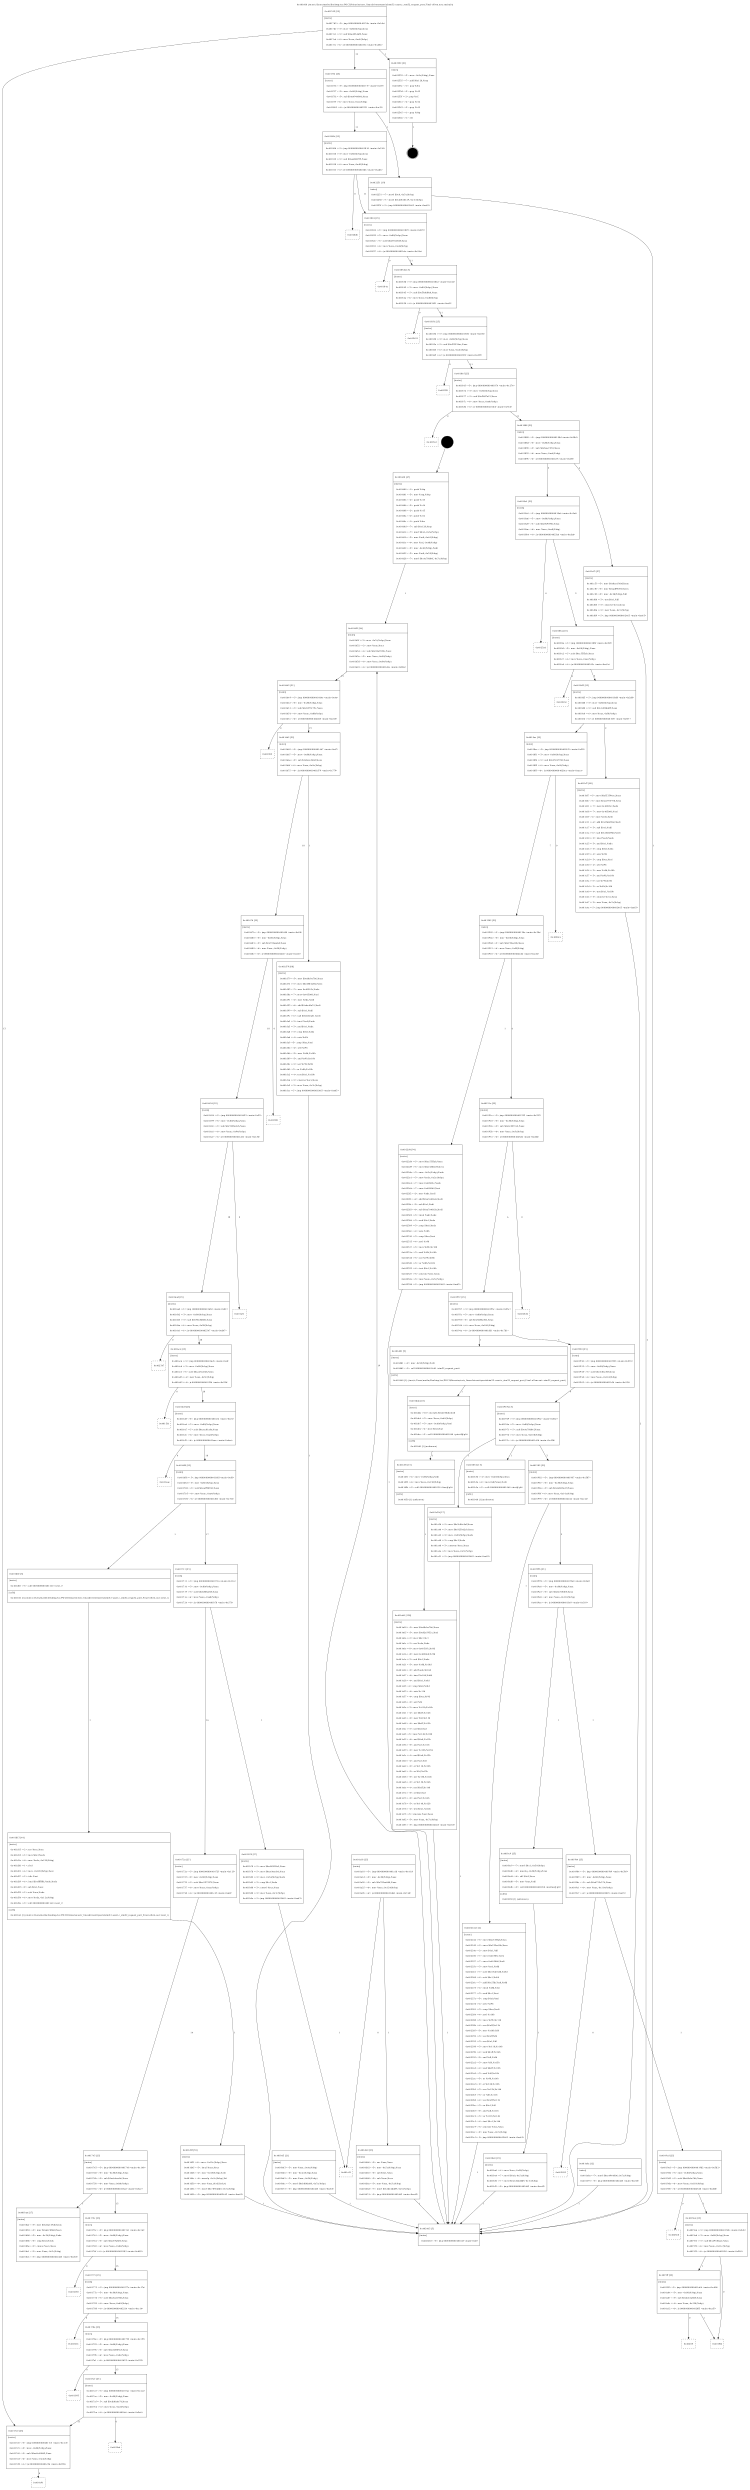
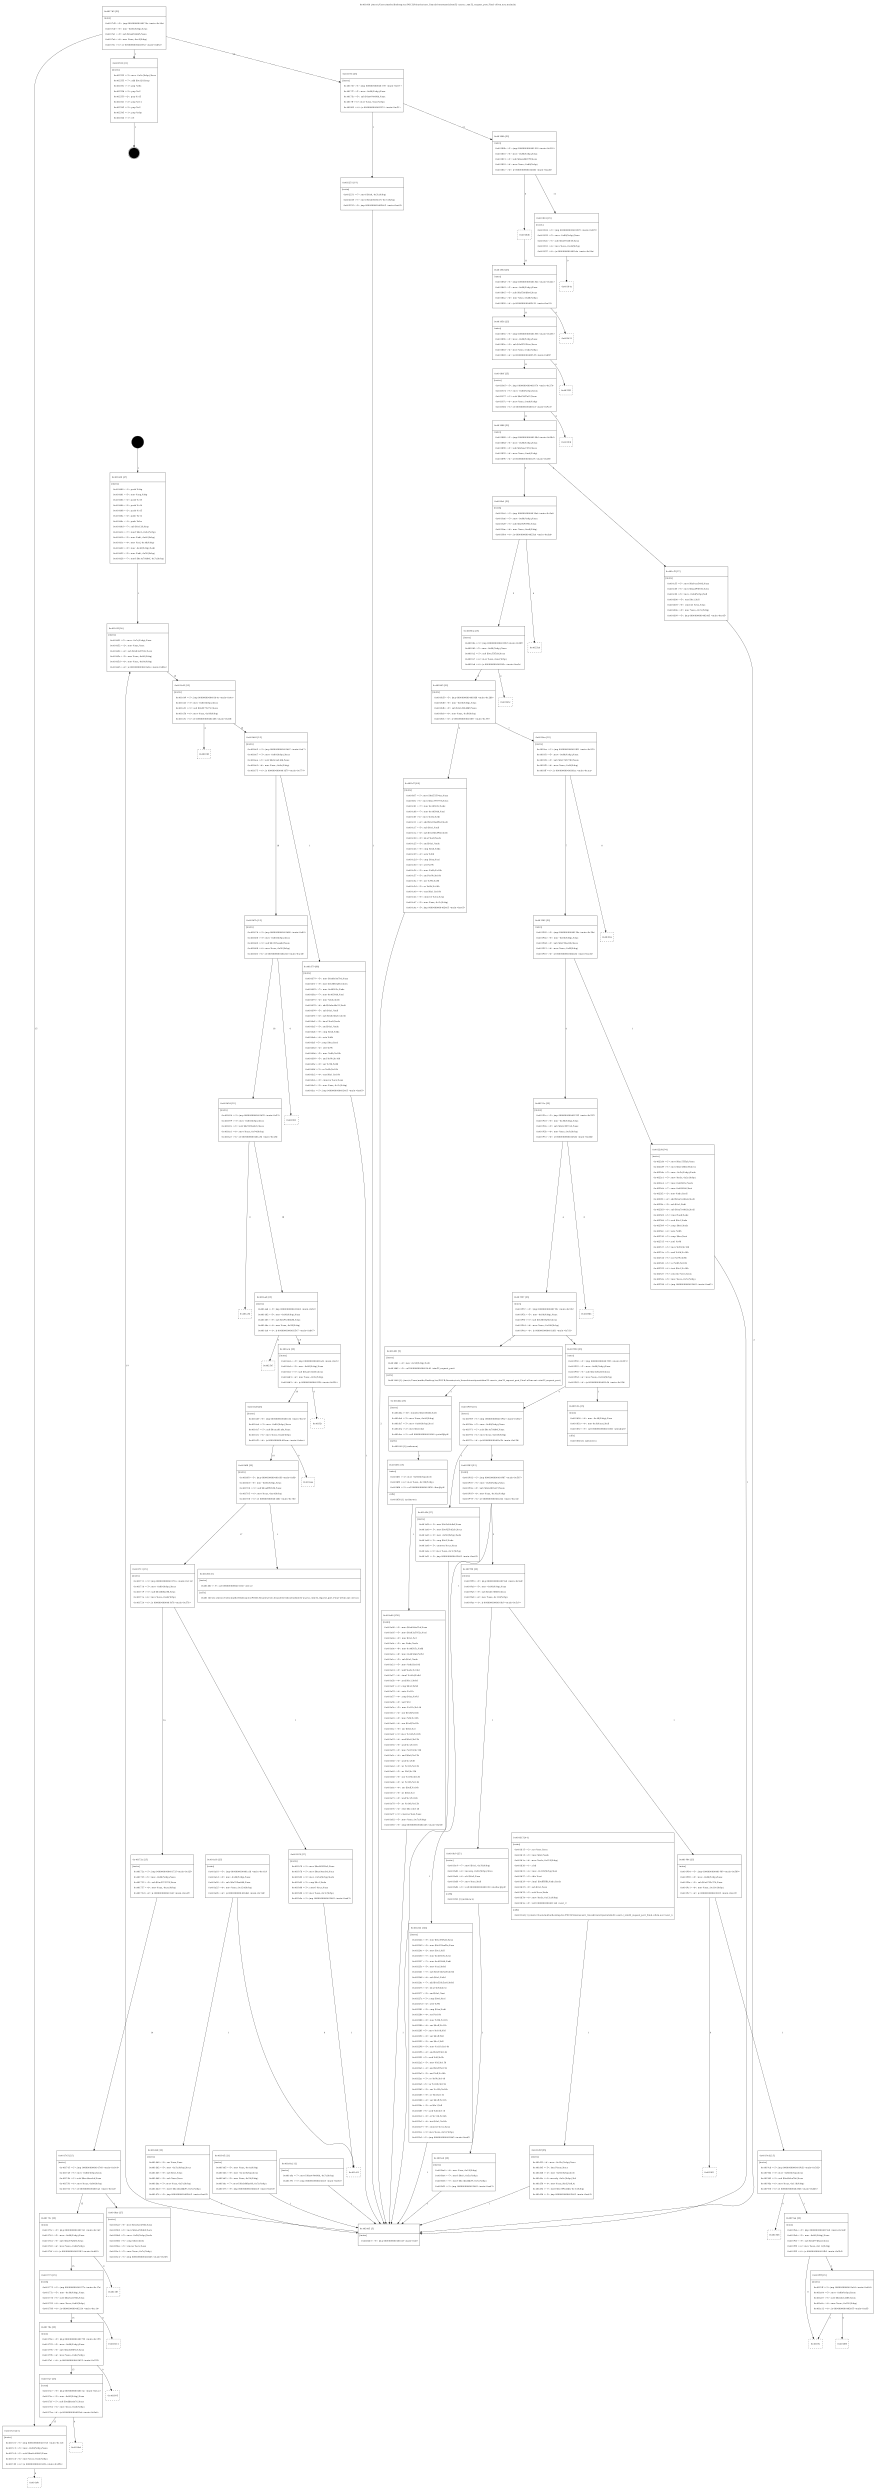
edge "0x401824 [25]" -> "0x40183d [25]": now "0x4020d6" -> "0x40183d [25]"
edge "0x401969 [25]" -> "0x401b56 [13]": now "0x401950 [25]" -> "0x401b56 [13]"
edge "0x401d0e [5]" -> "0x401d13 [44]": removed, label "1"
